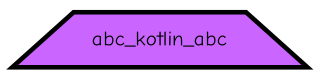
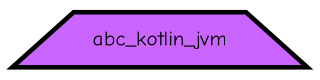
node "abc_kotlin_abc": label "abc_kotlin_abc" -> "abc_kotlin_jvm"
